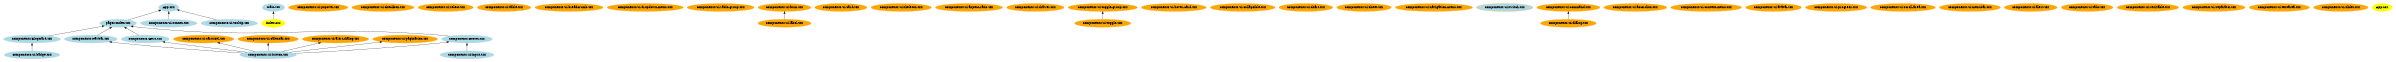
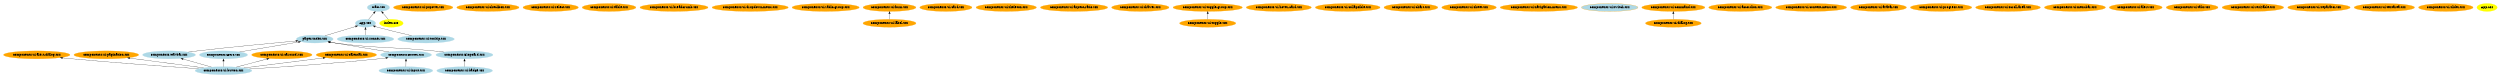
edge "App.tsx" -> "main.tsx": added
